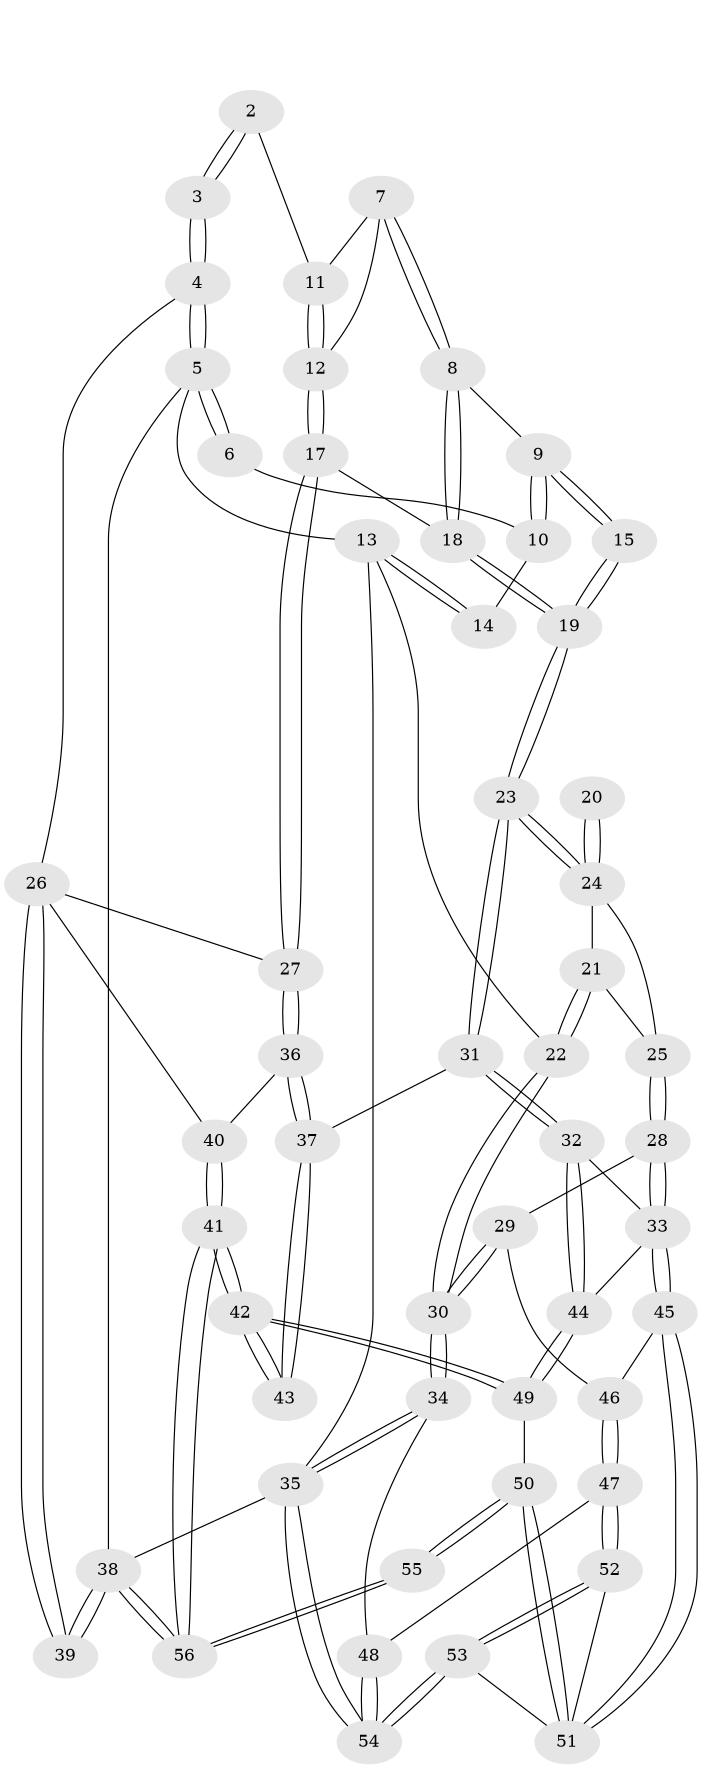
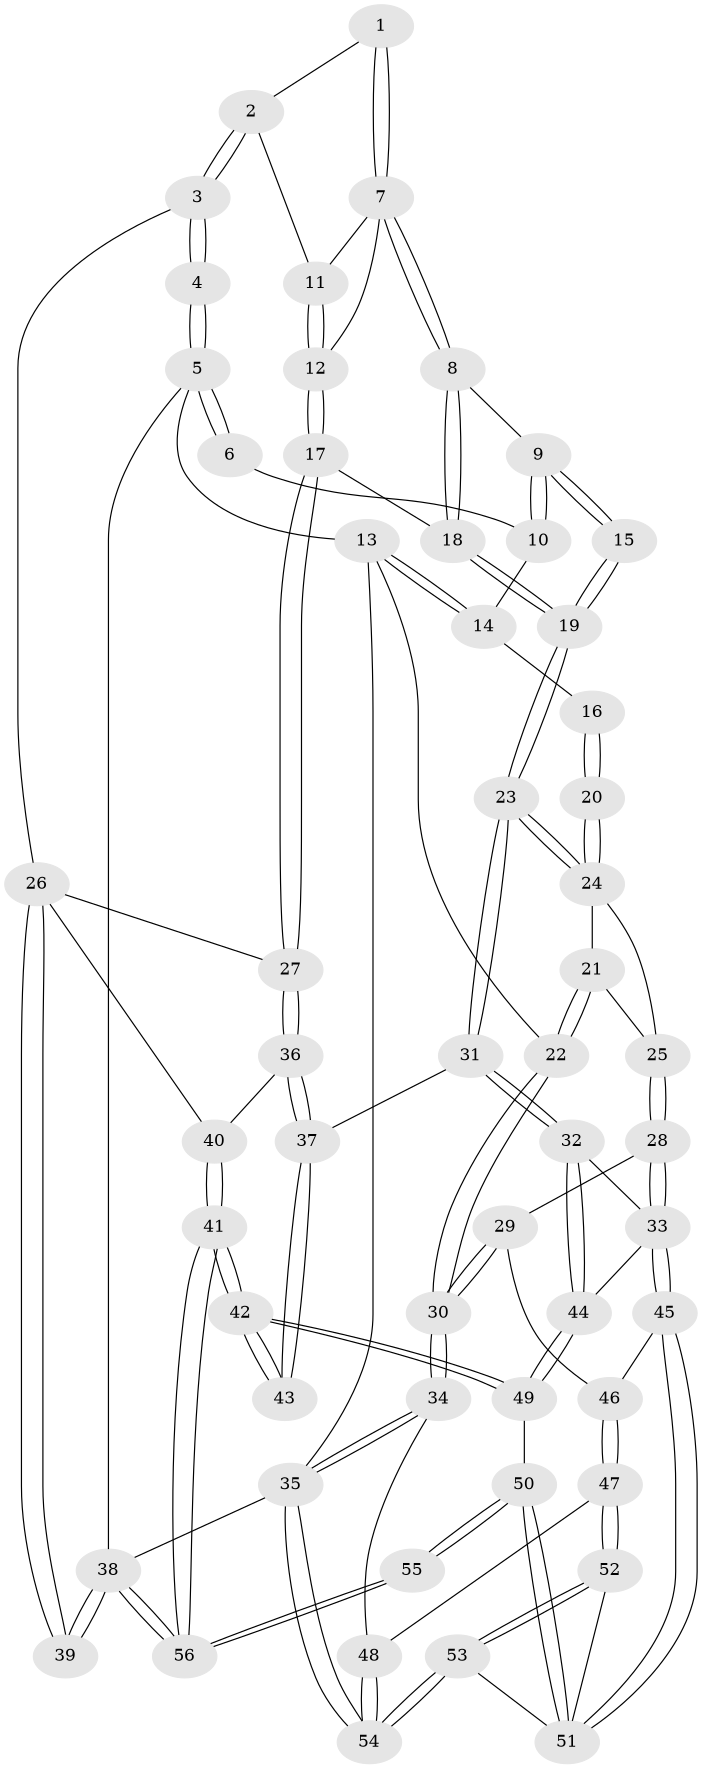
node "1": added
edge "4" -- "26": now "3" -- "26"
node "16": added
